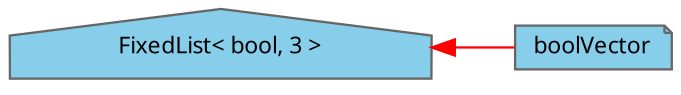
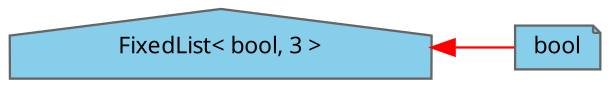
node "boolVector": label "boolVector" -> "bool"
